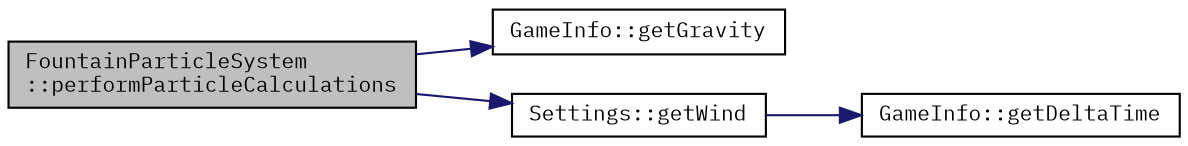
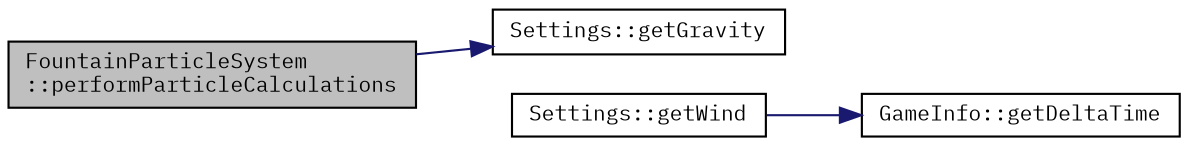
node "GameInfo::getGravity": label "GameInfo::getGravity" -> "Settings::getGravity"
edge "FountainParticleSystem ::performParticleCalculations" -> "Settings::getWind": removed
